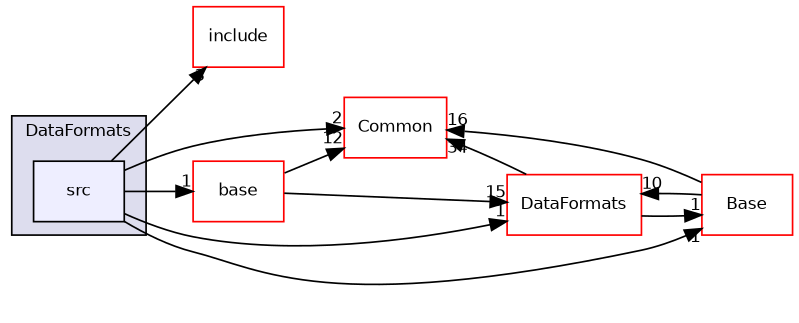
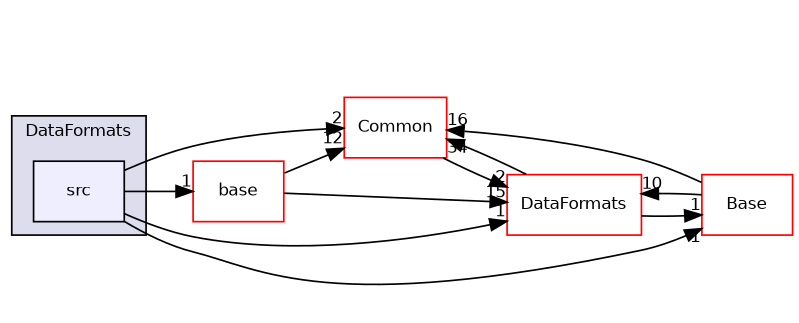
node "include": removed
edge "Common" -> "DataFormats": added
